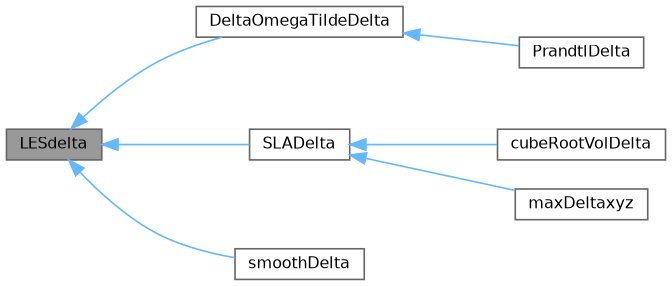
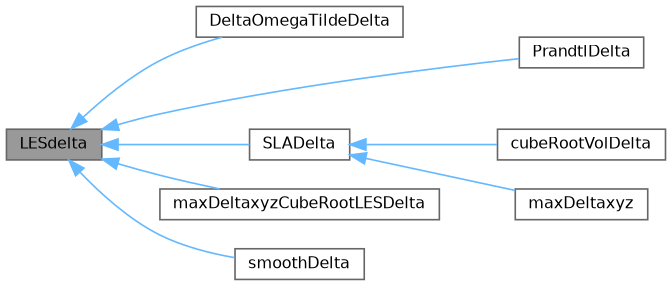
edge "PrandtlDelta" -> "DeltaOmegaTildeDelta": now "PrandtlDelta" -> "LESdelta"
node "maxDeltaxyzCubeRootLESDelta": added
